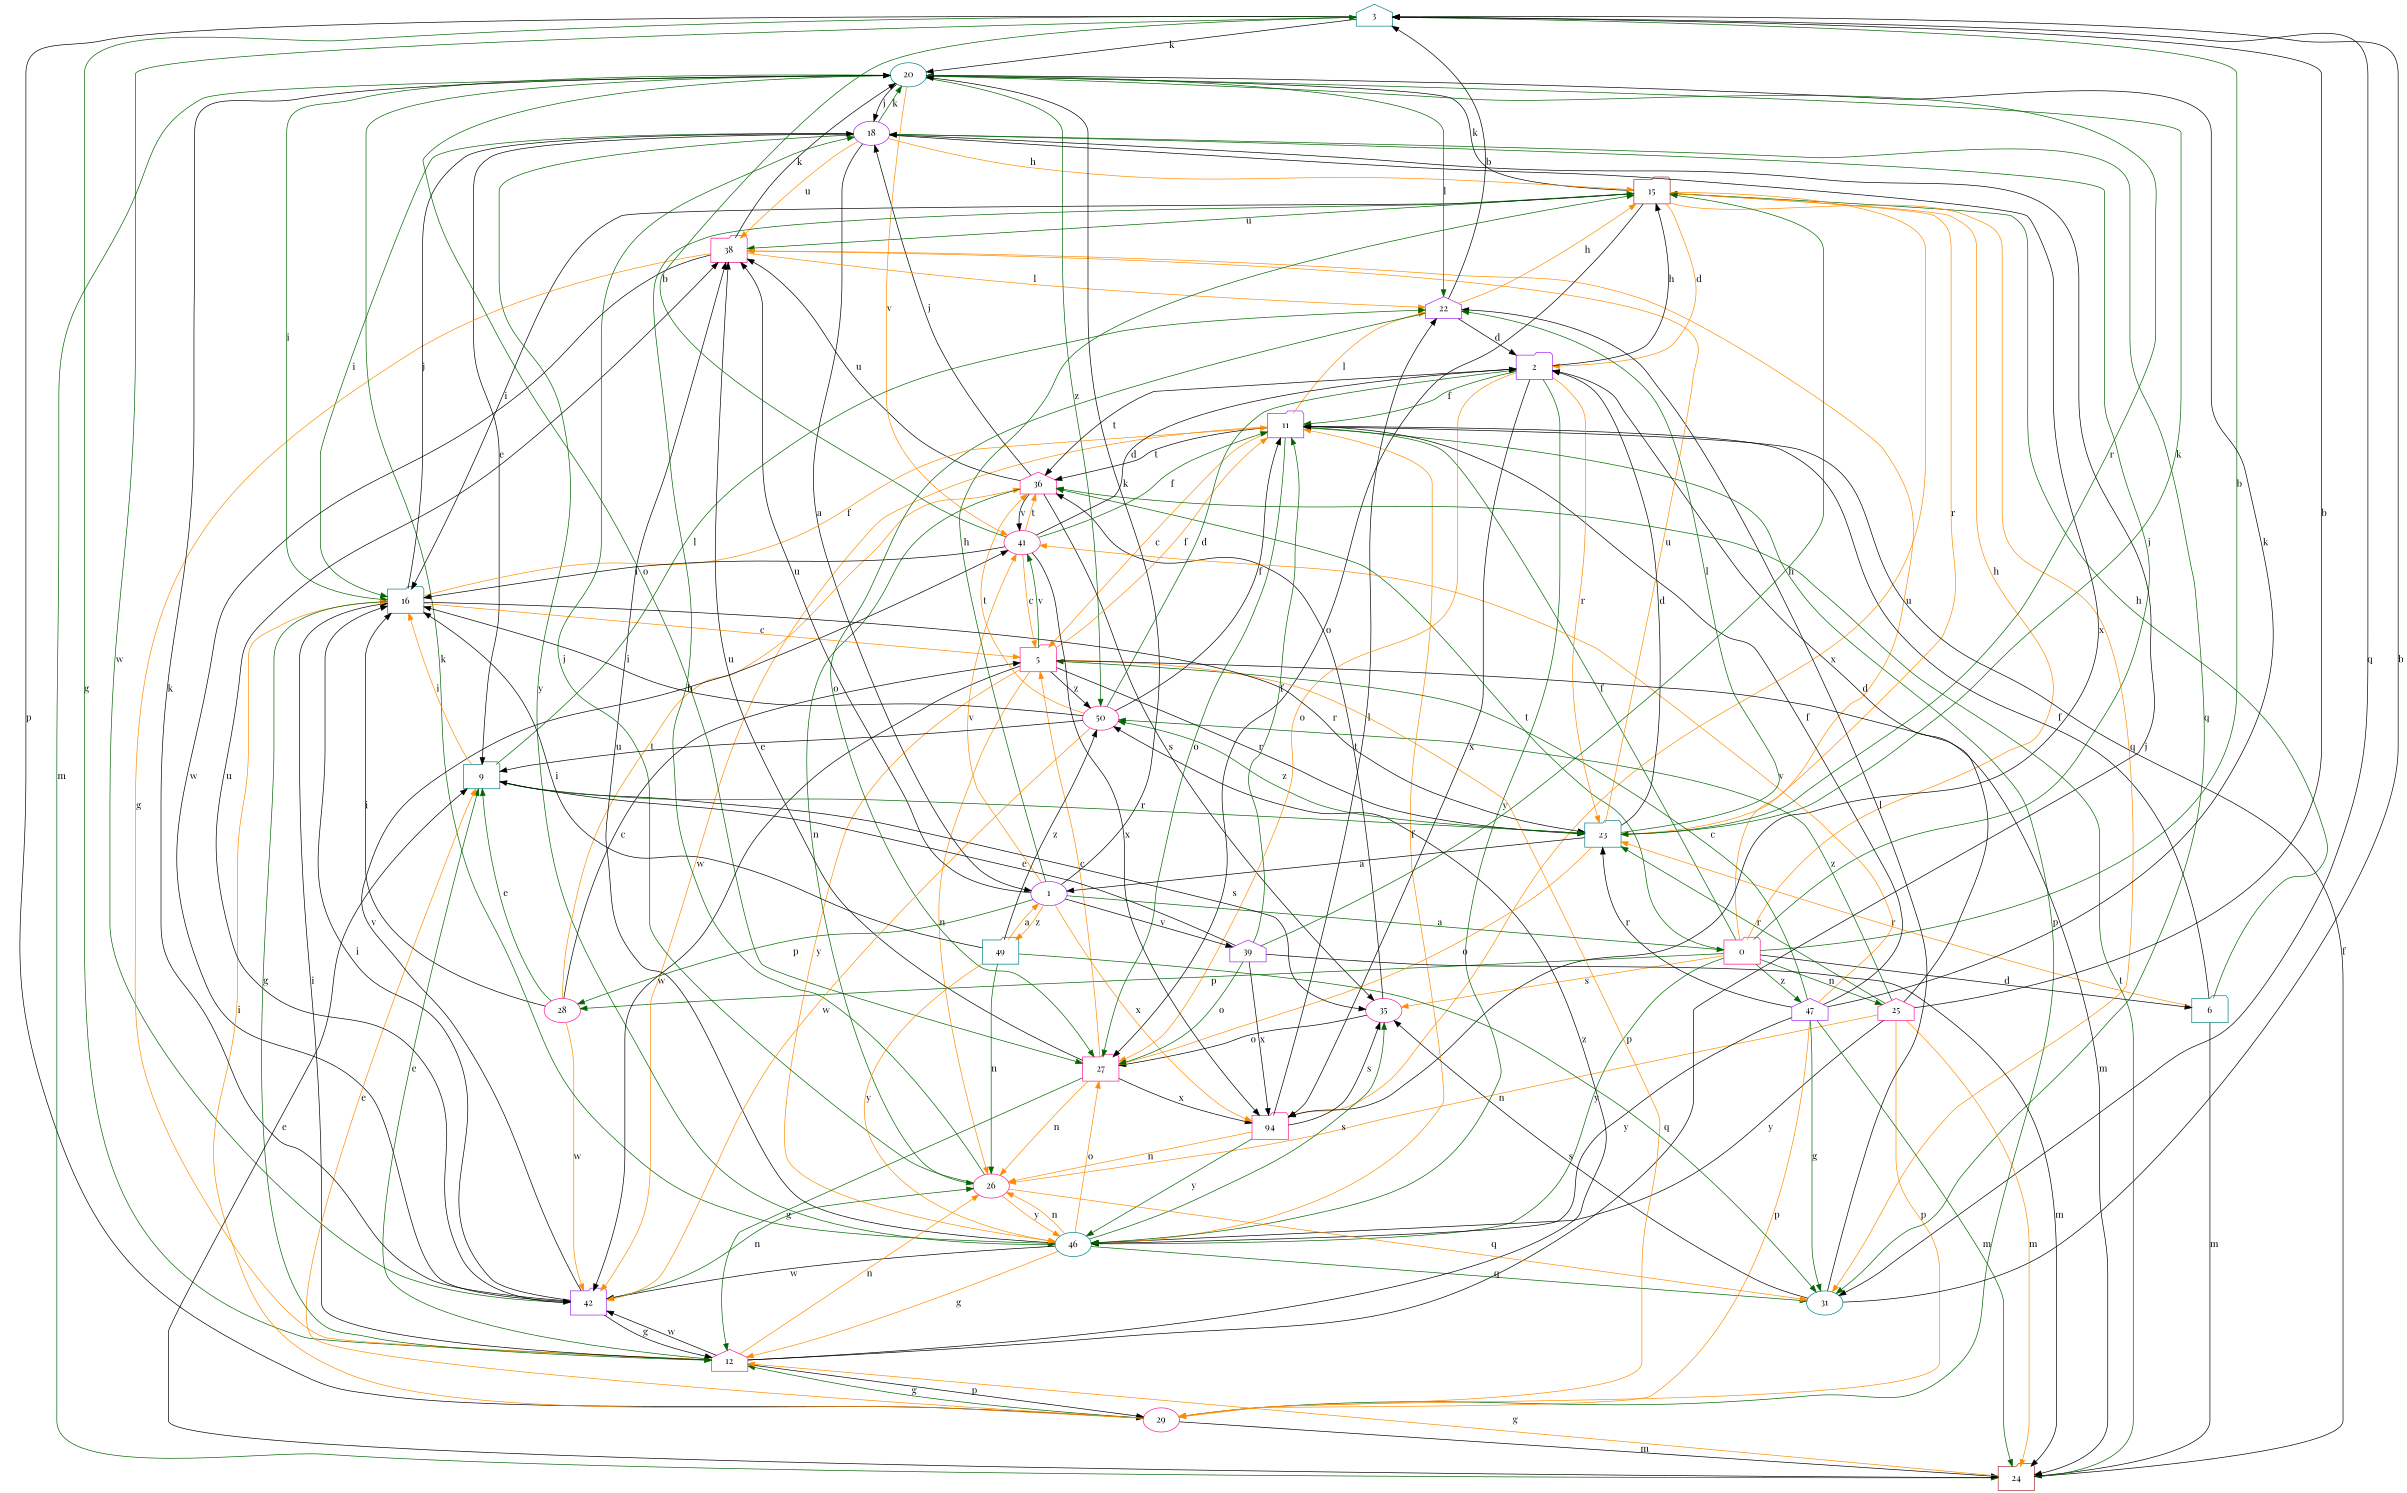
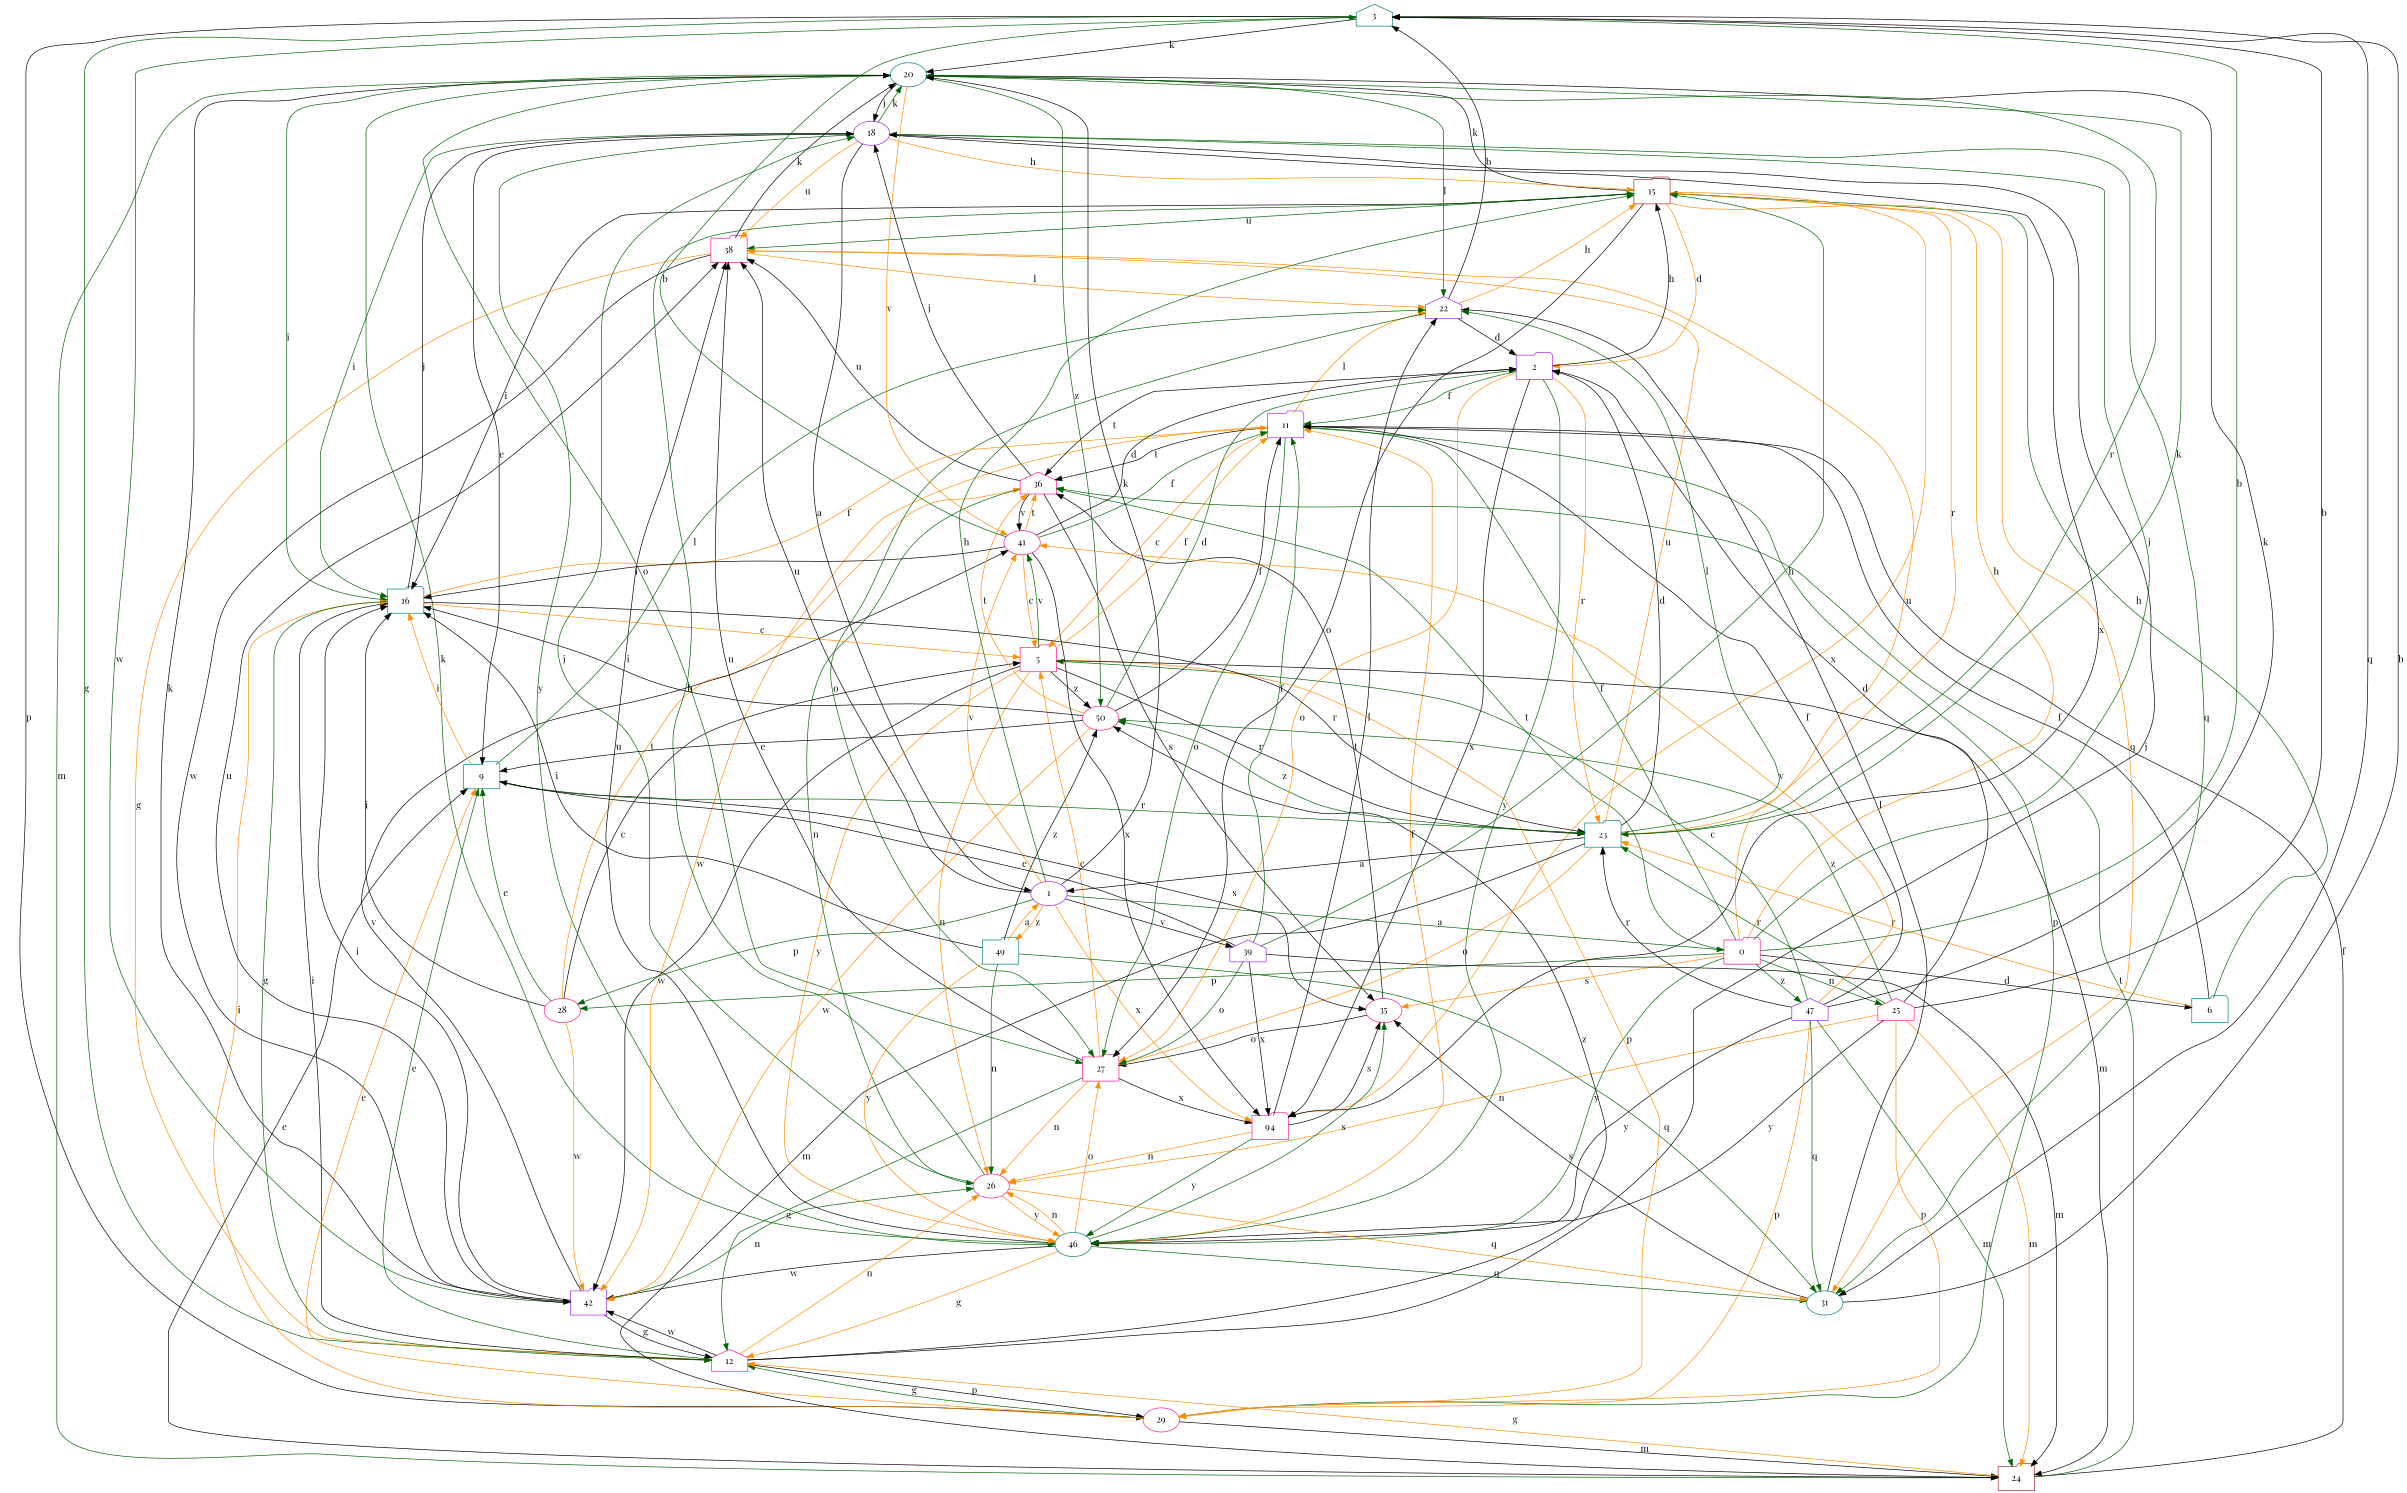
edge "47" -> "31": label "g" -> "q"
edge "6" -> "24": now "23" -> "24"
